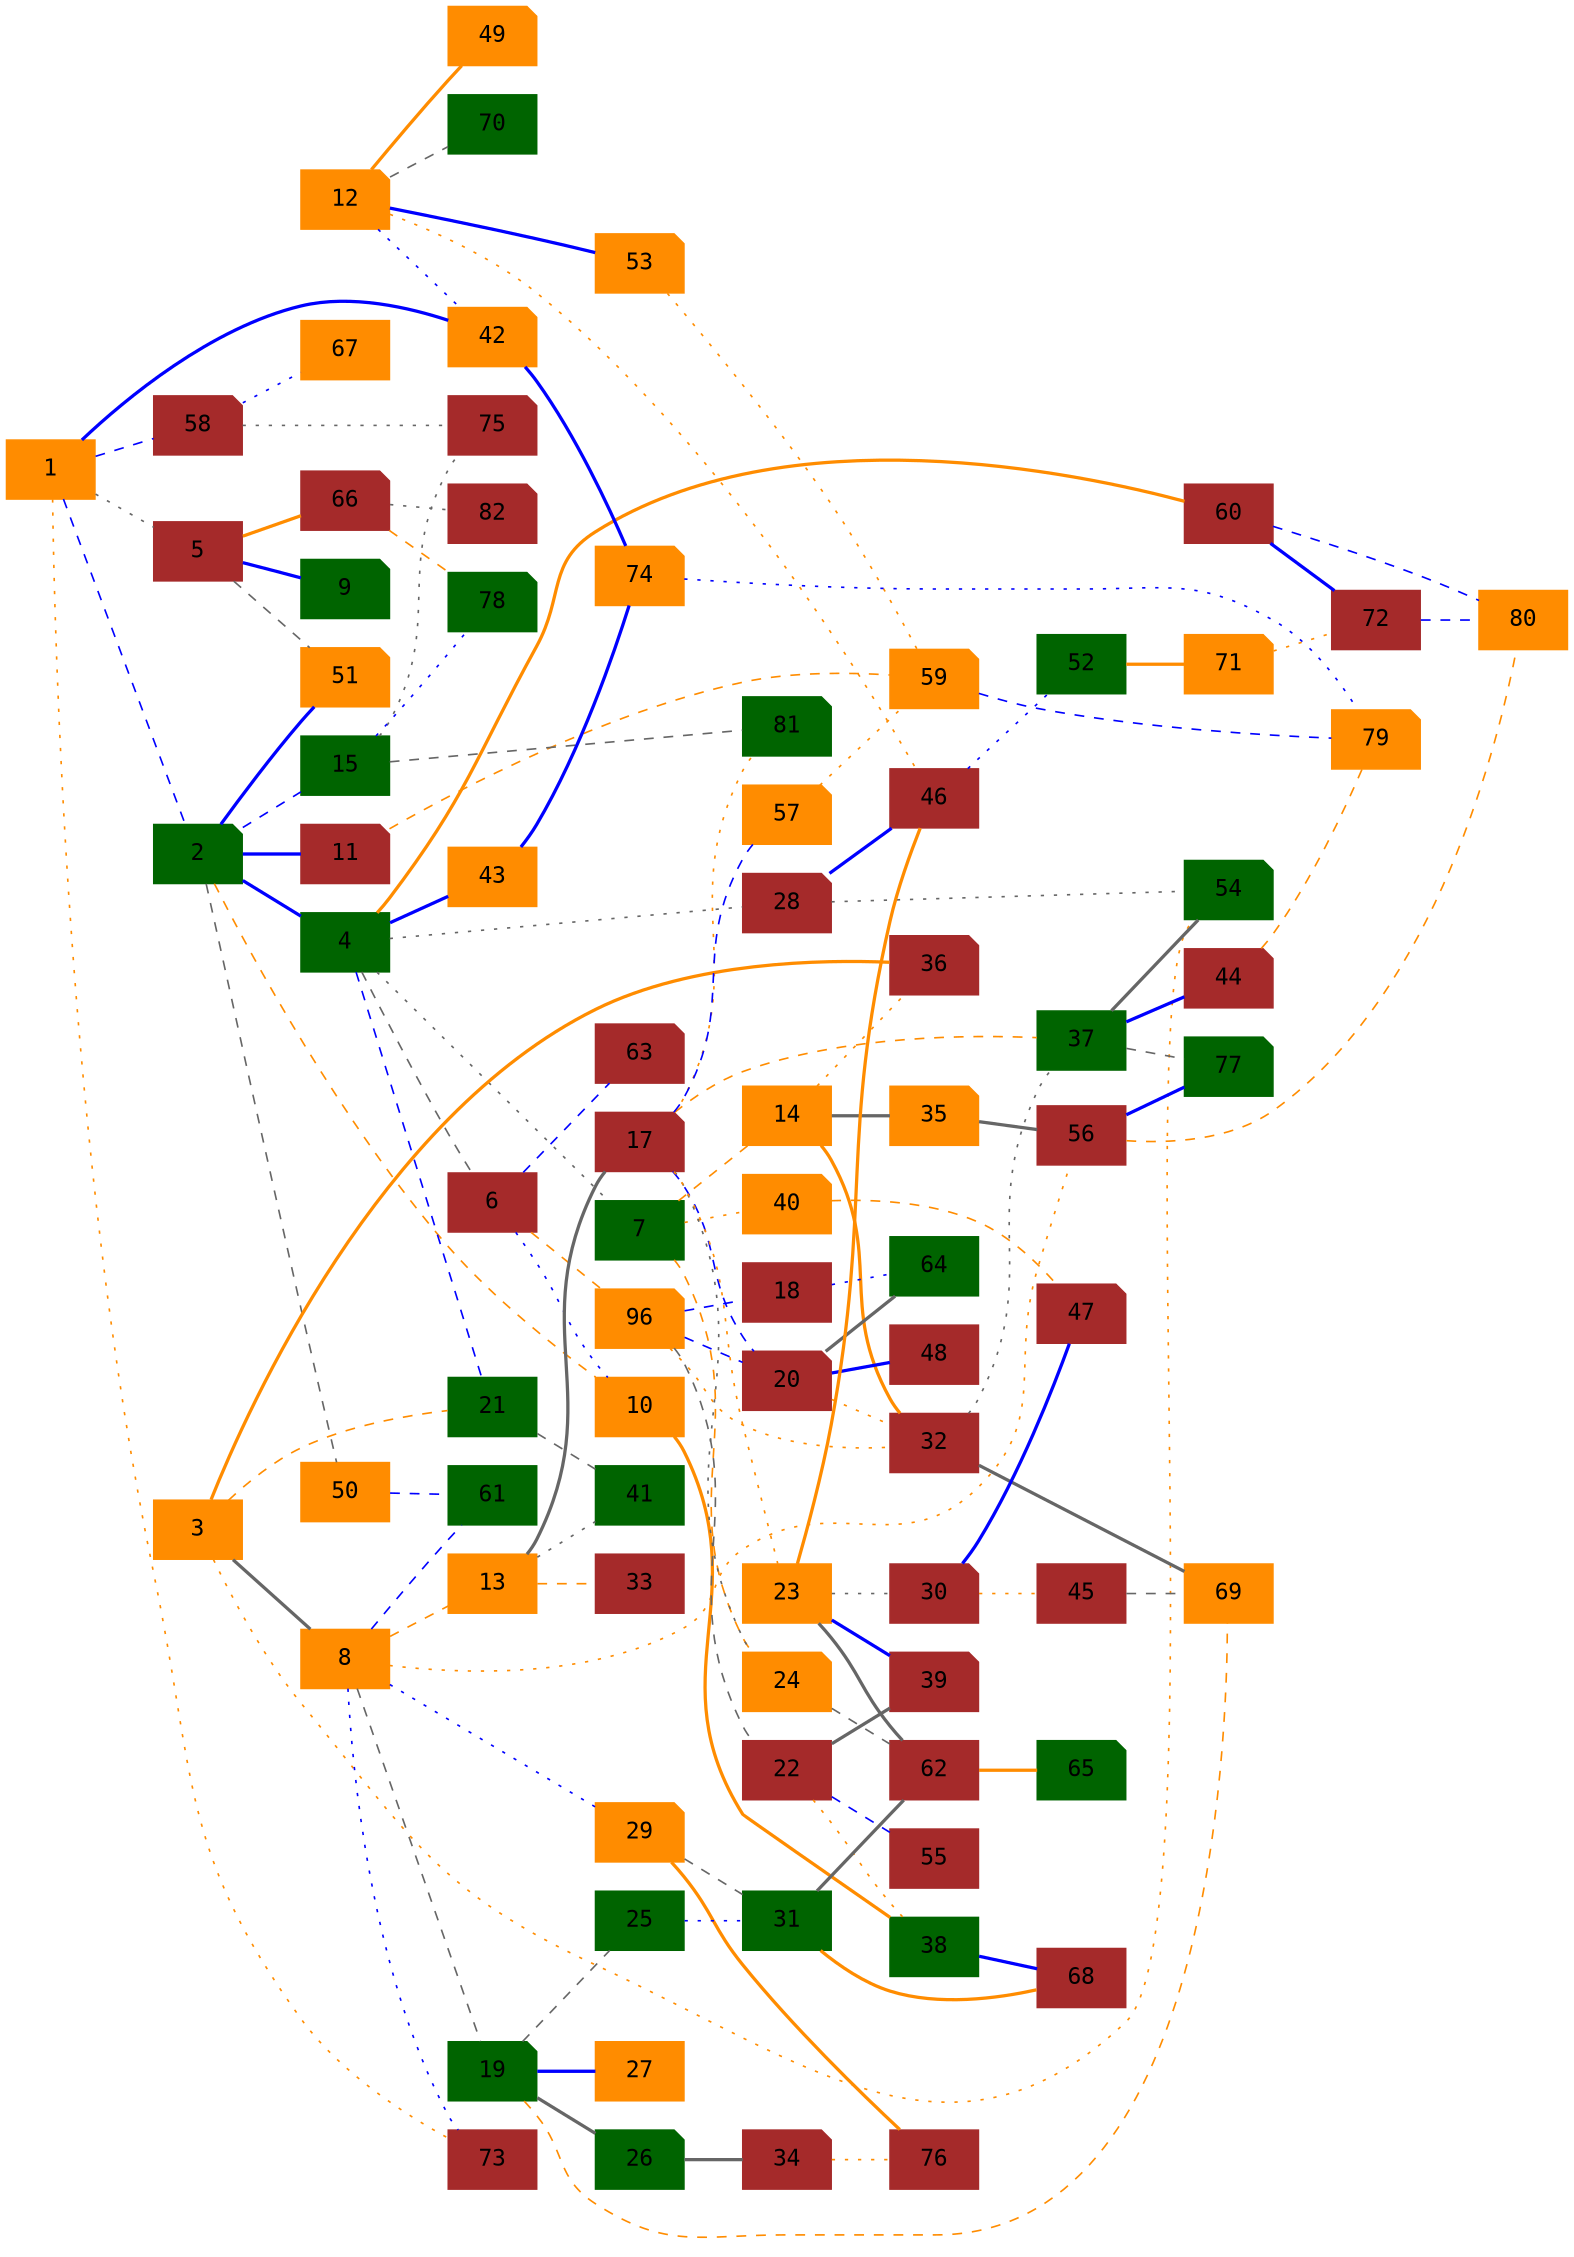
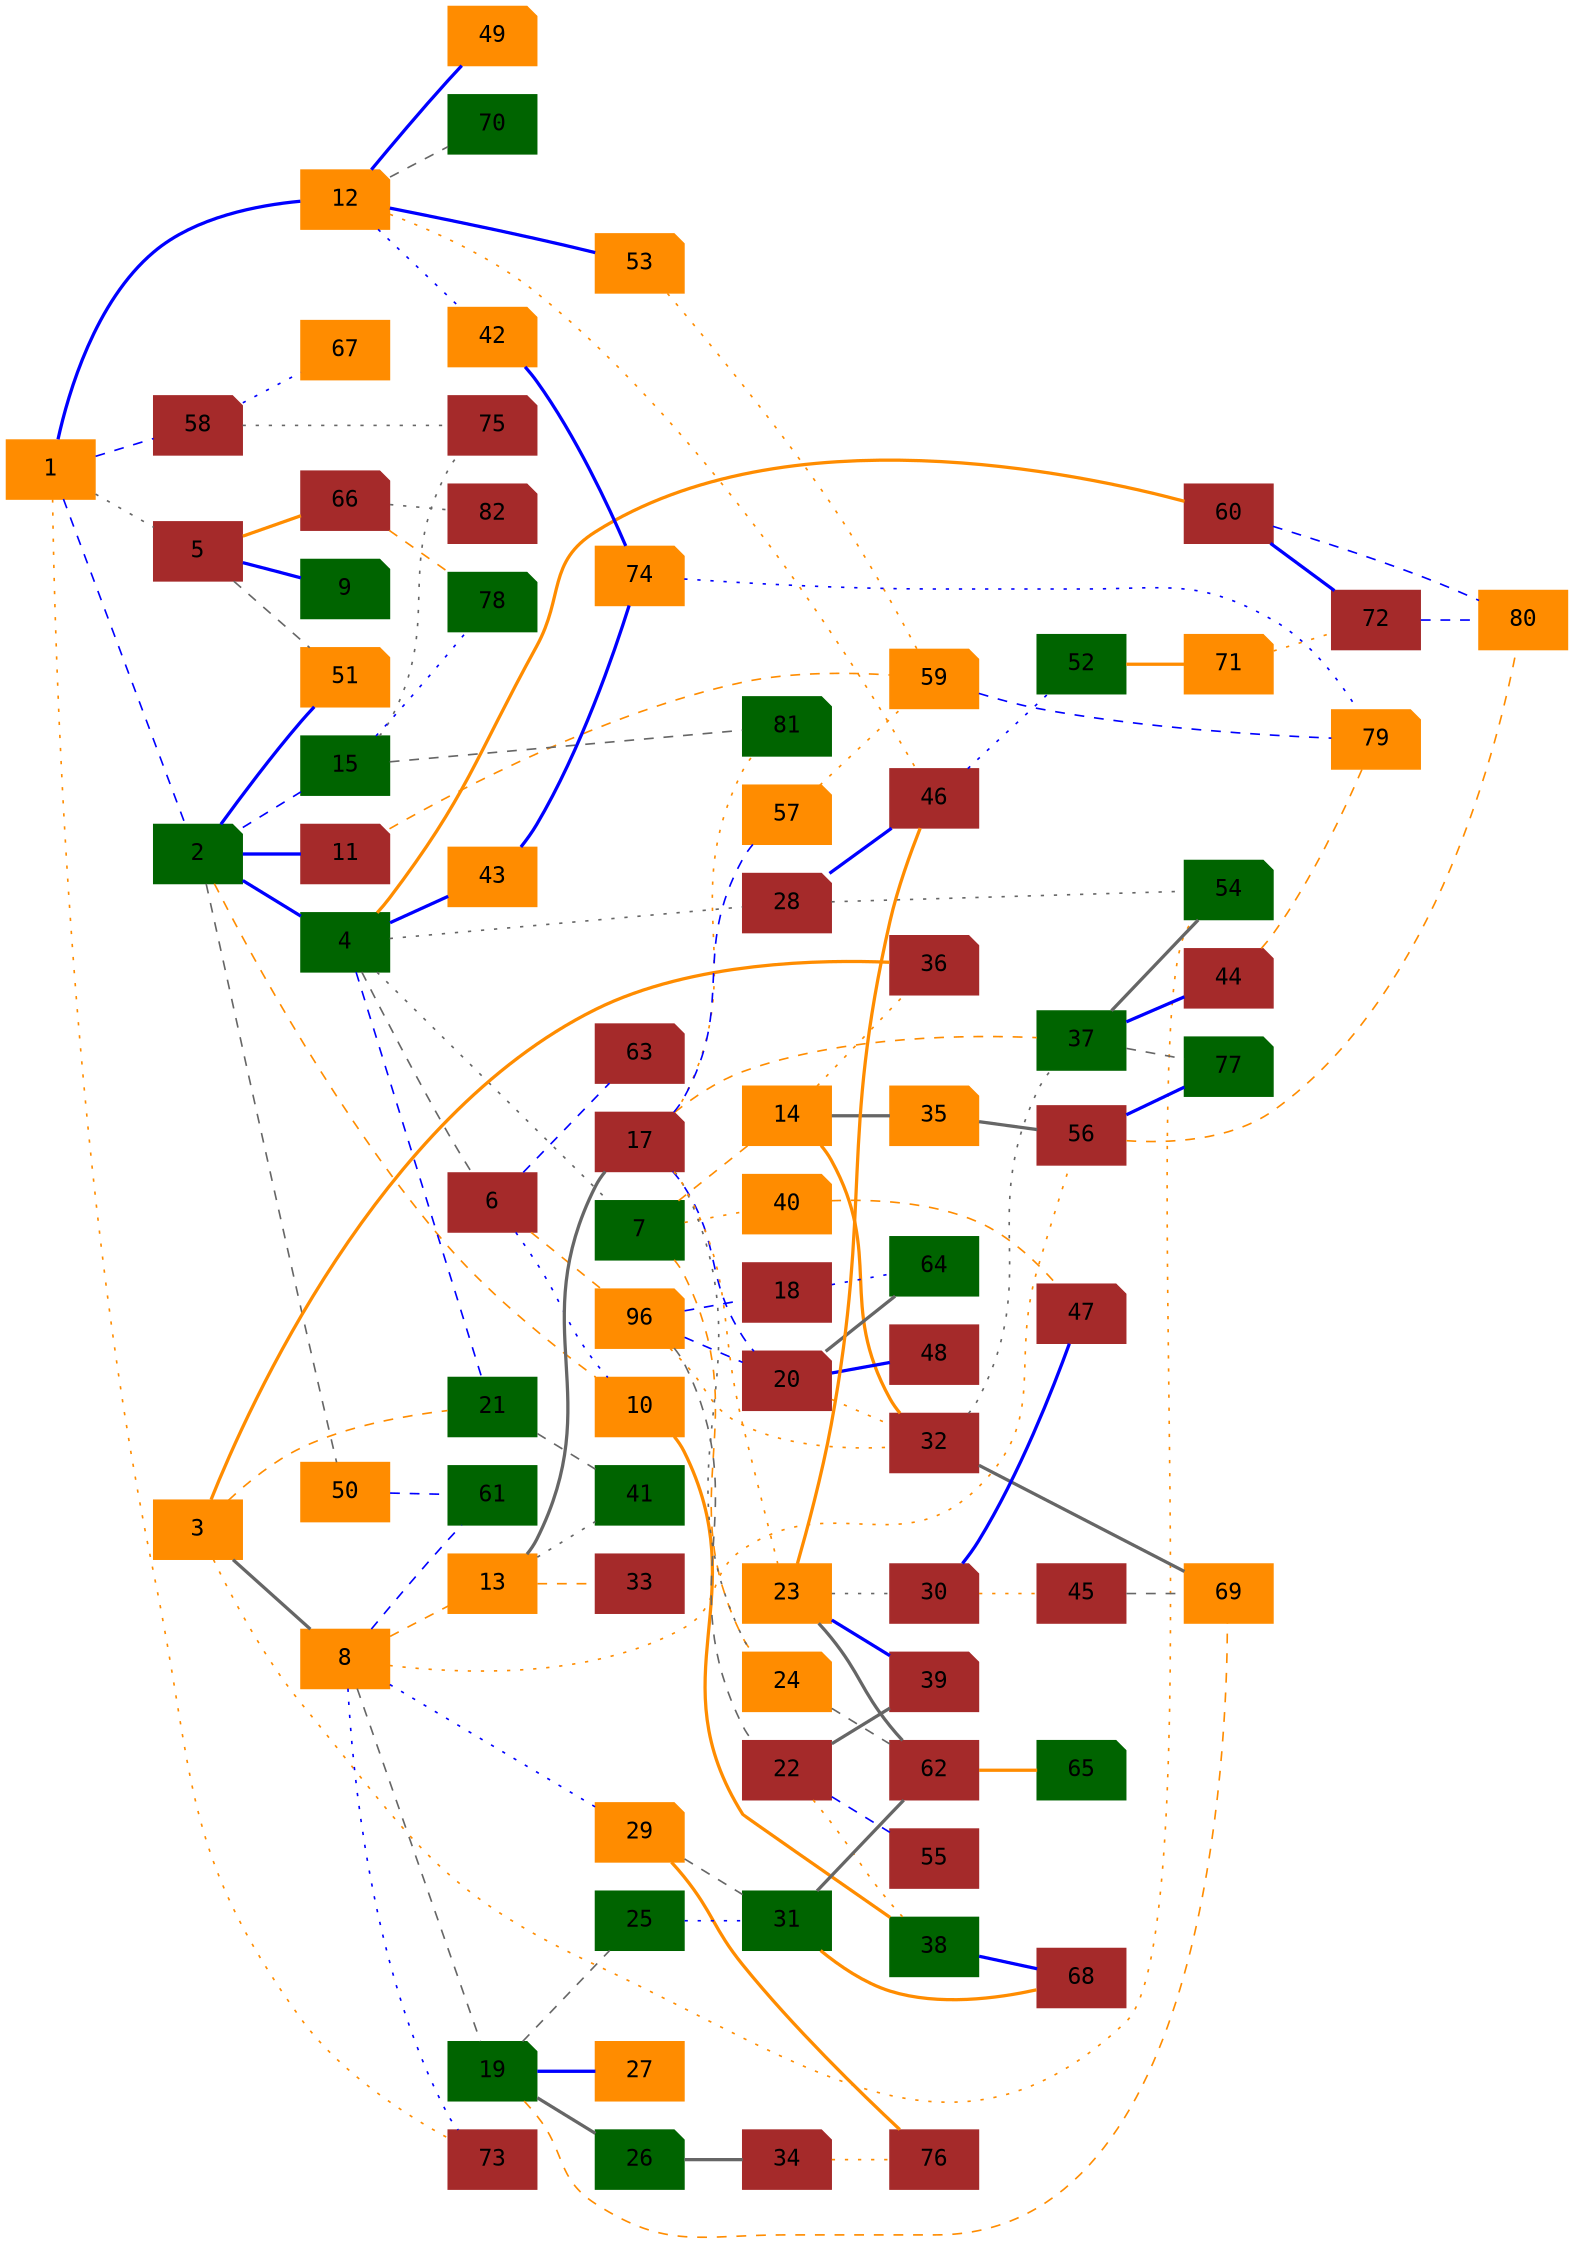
edge "49" -- "12": color darkorange -> blue
edge "42" -- "1": now "12" -- "1"
